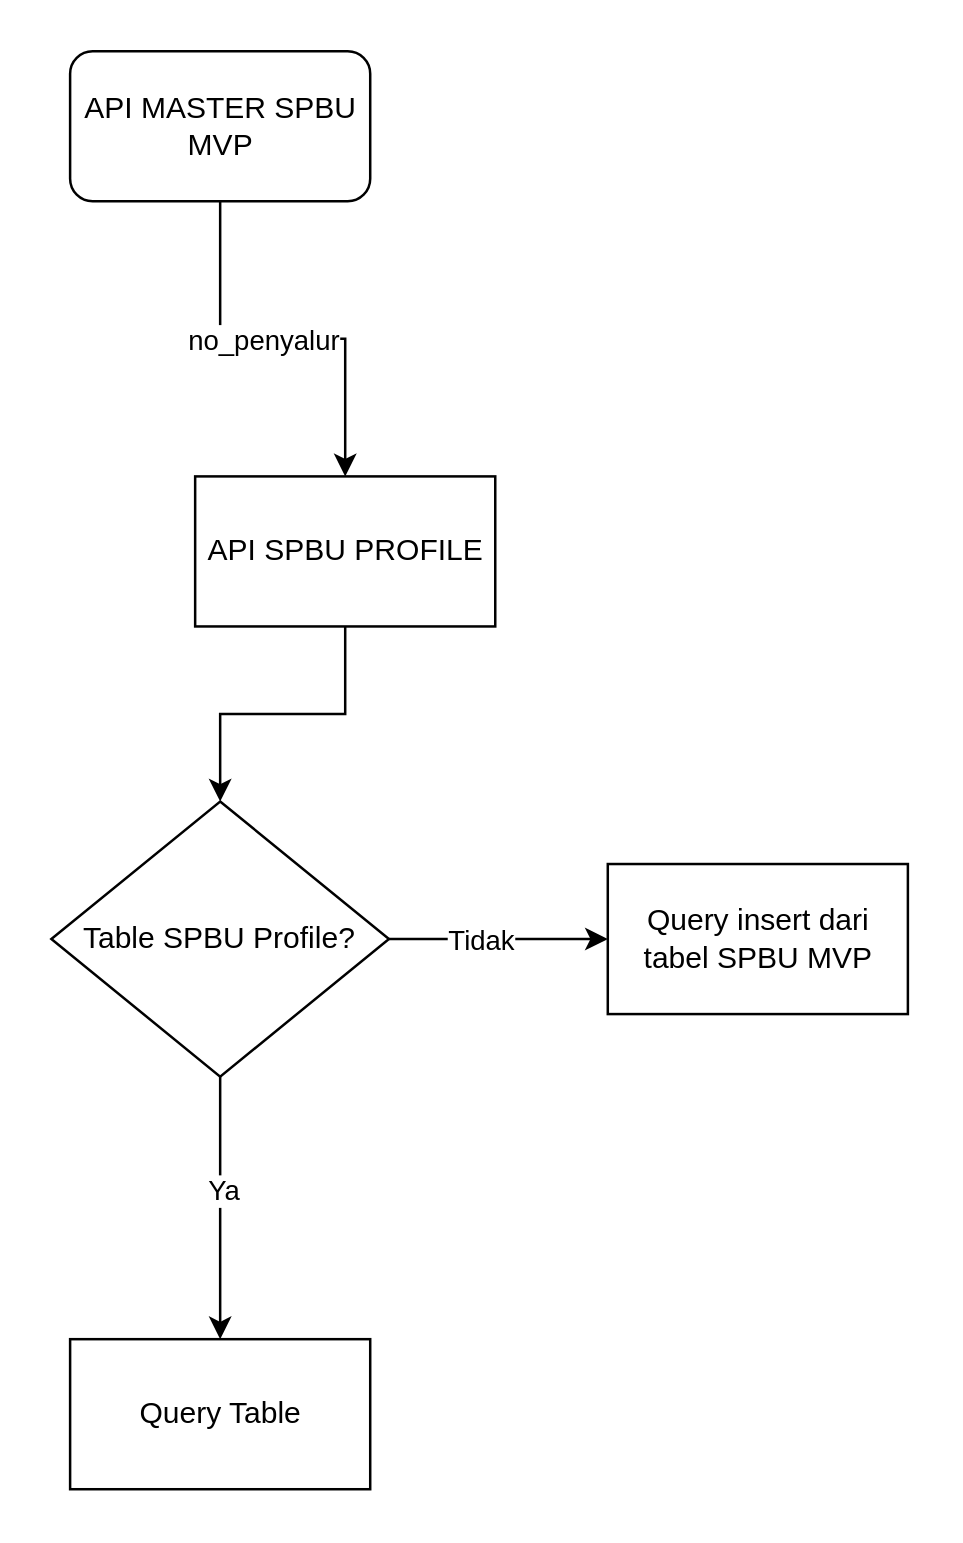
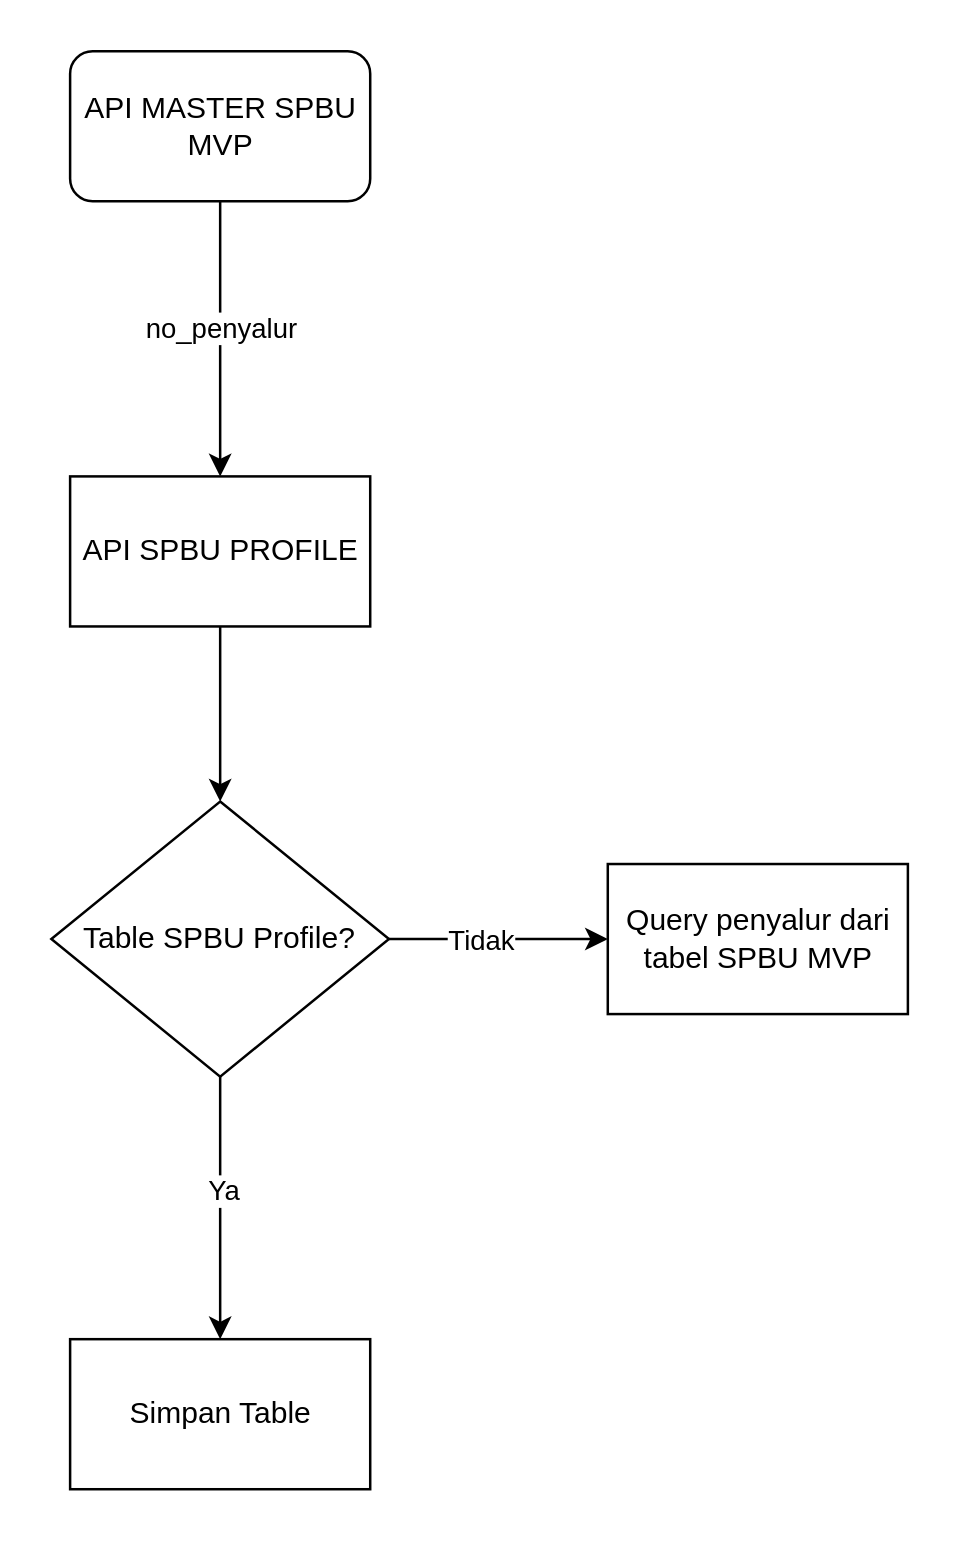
node "API SPBU PROFILE": moved (345, 551) -> (220, 551)
node "Query insert dari tabel SPBU MVP": label "Query insert dari tabel SPBU MVP" -> "Query penyalur dari tabel SPBU MVP"
node "Query Table": label "Query Table" -> "Simpan Table"
